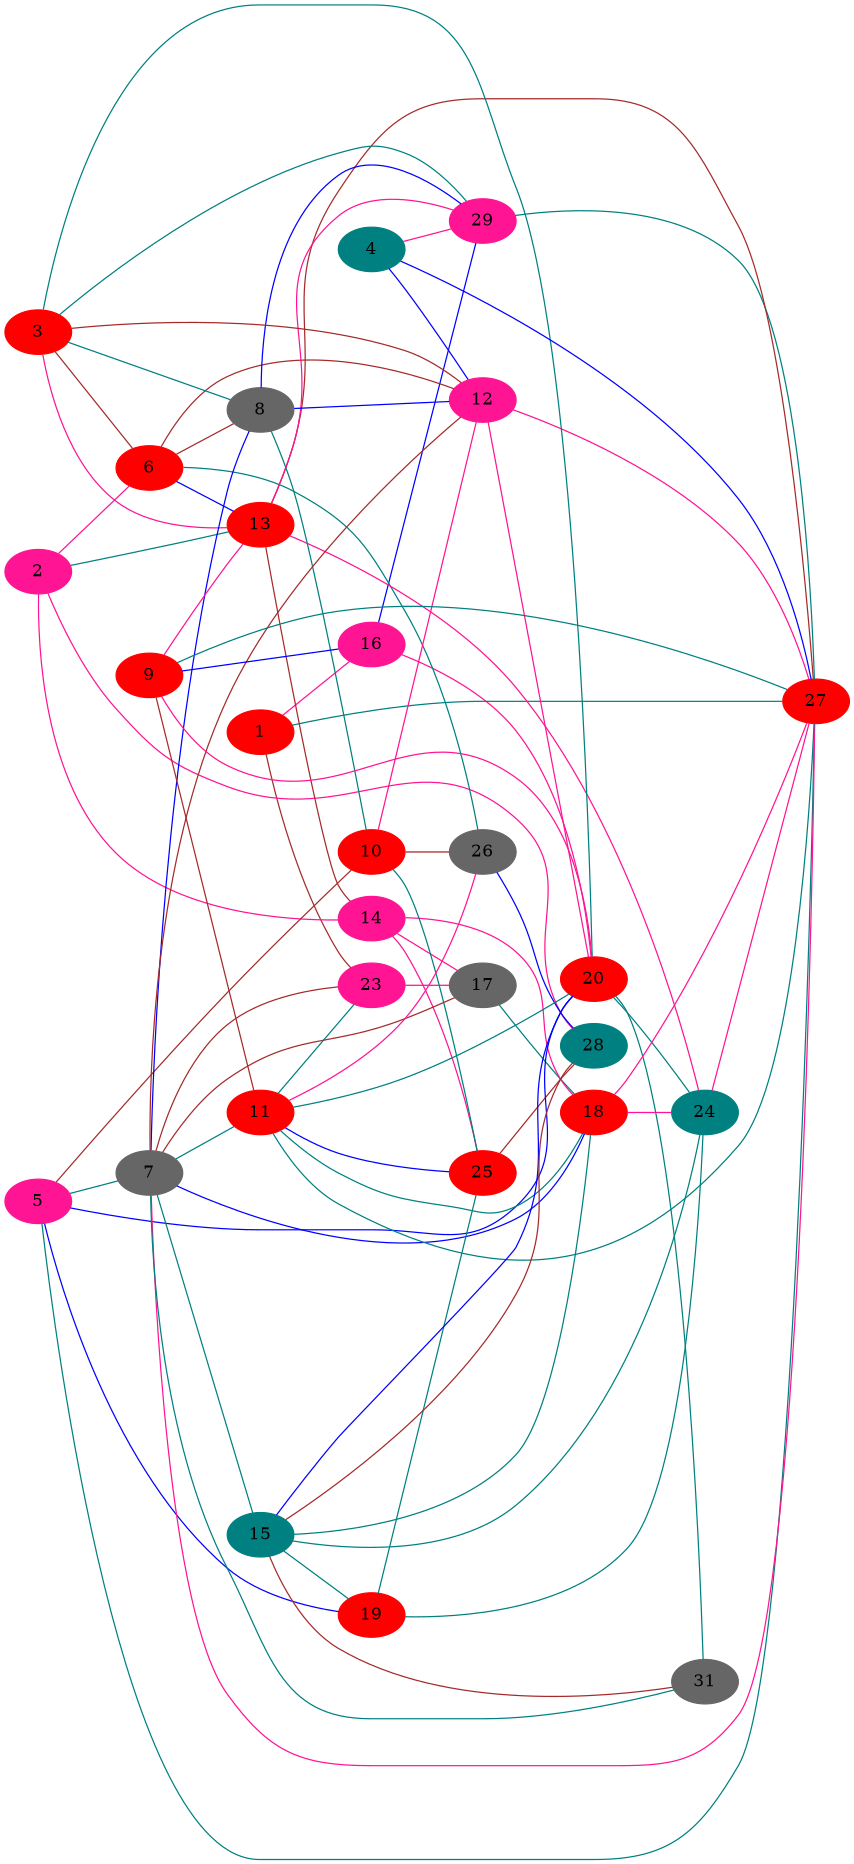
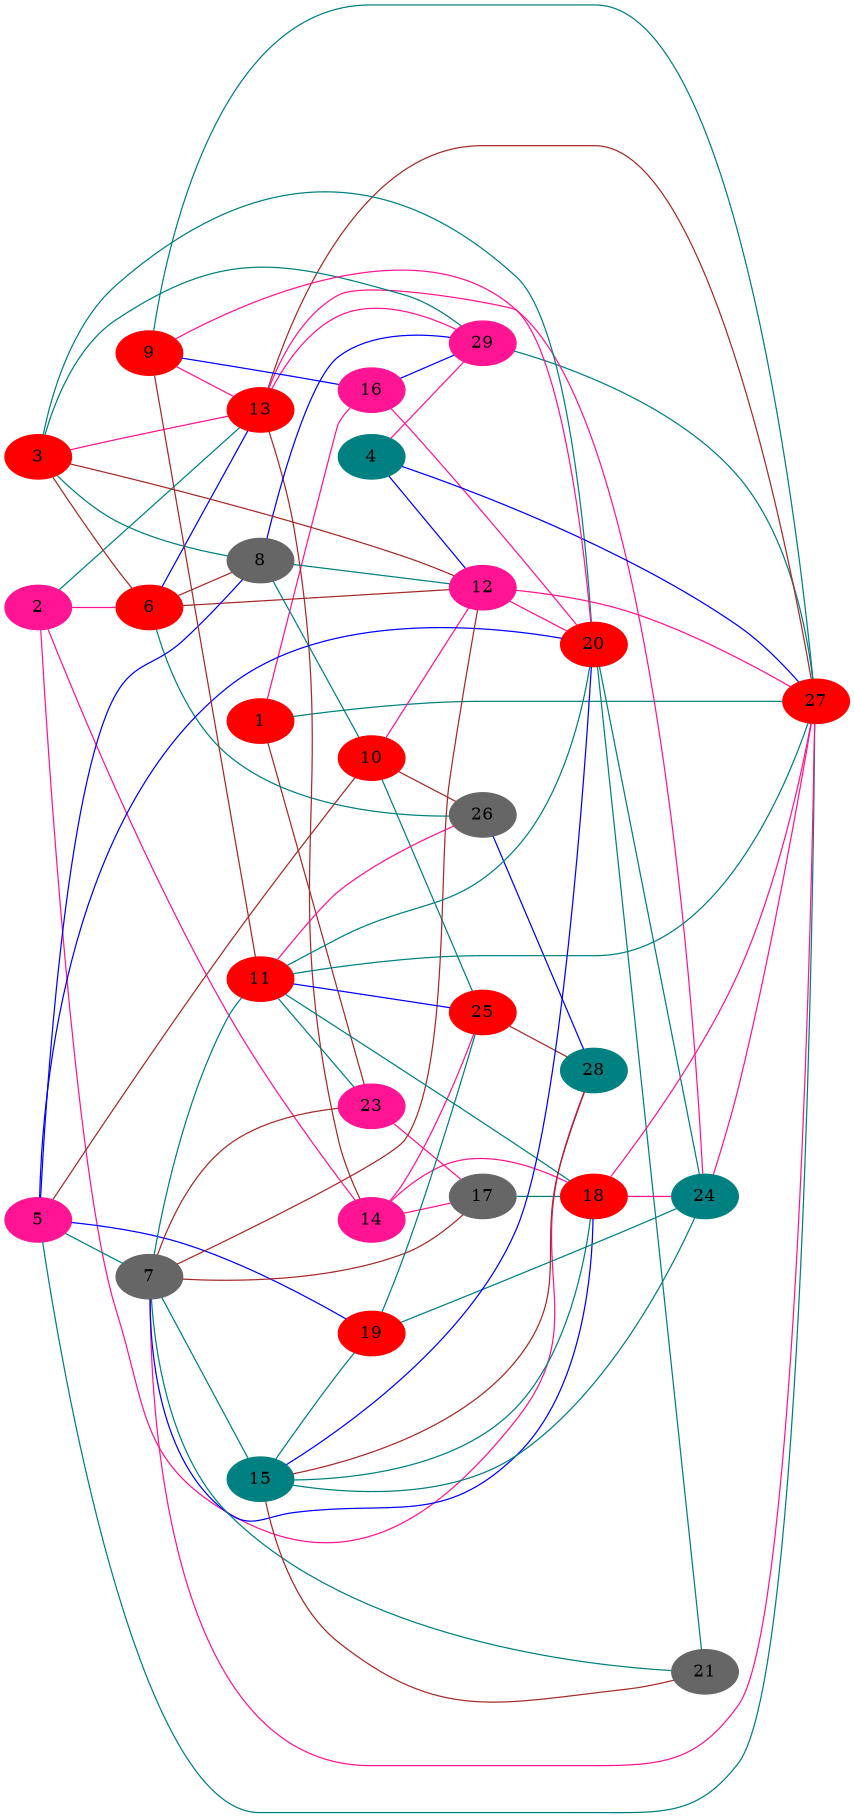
edge "12" -- "8": color blue -> teal
edge "8" -- "7": now "8" -- "5"
node "31": label "31" -> "21"
